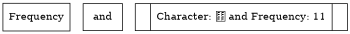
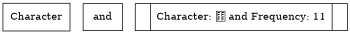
node "Frequency": label "Frequency" -> "Character"
